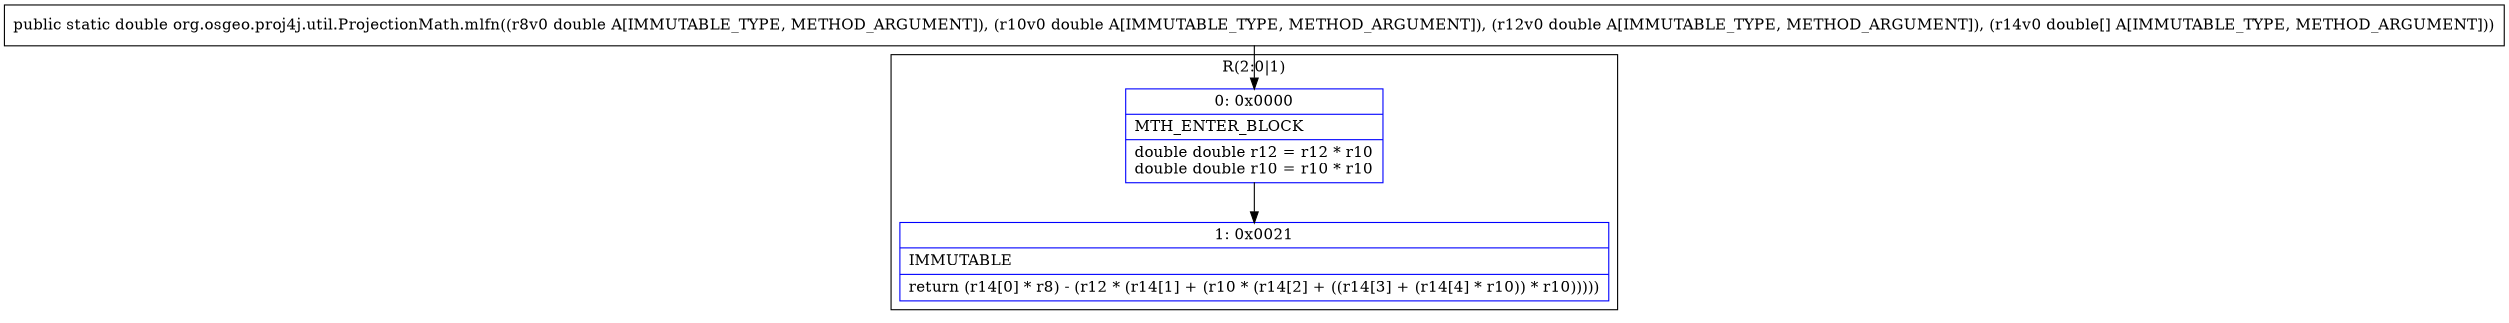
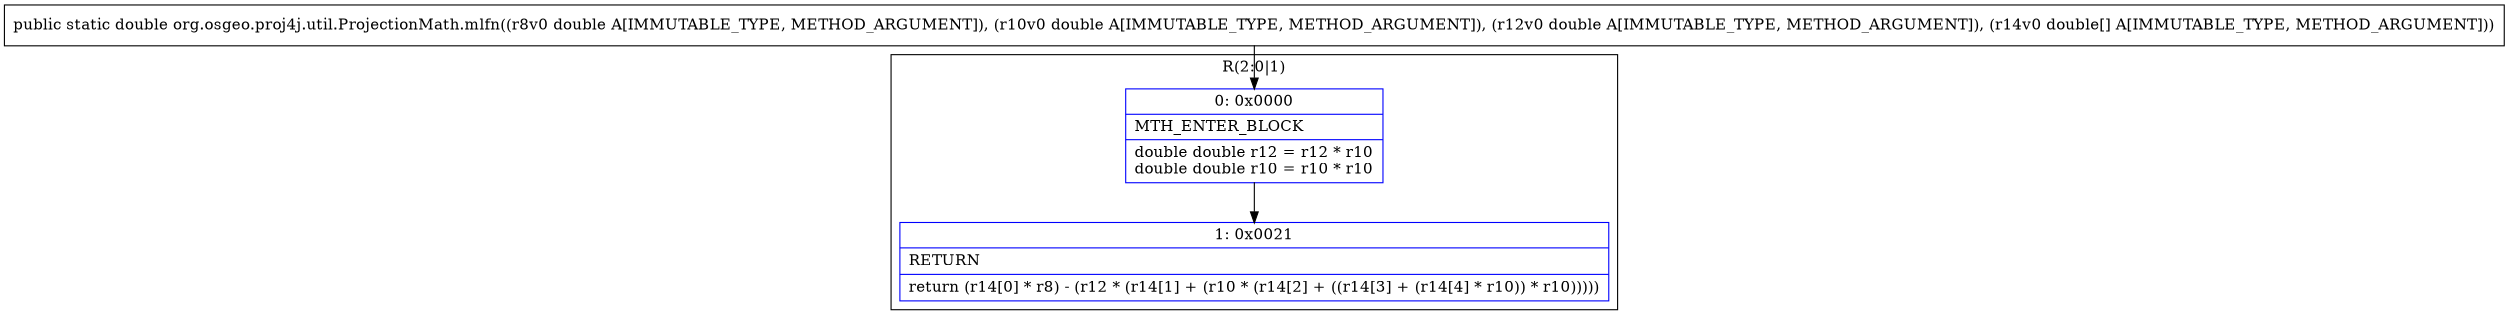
node "1: 0x0021": text "IMMUTABLE" -> "RETURN"
